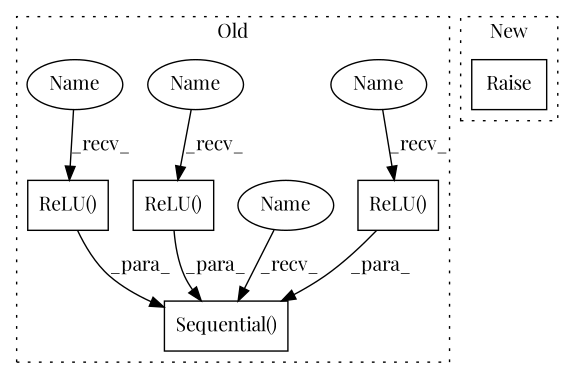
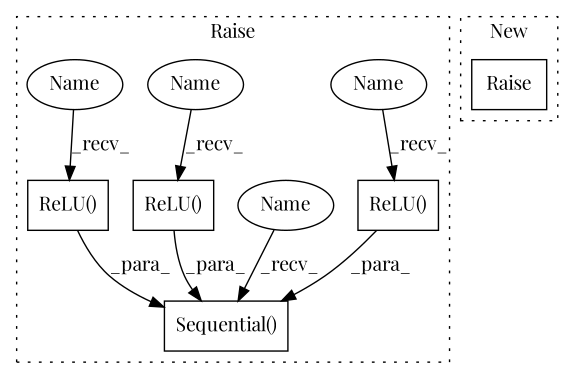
cluster "Old": label "Old" -> "Raise"
